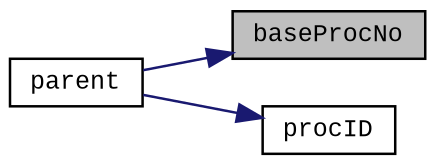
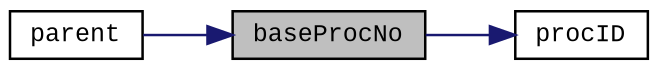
edge "parent" -> "procID": now "baseProcNo" -> "procID"
